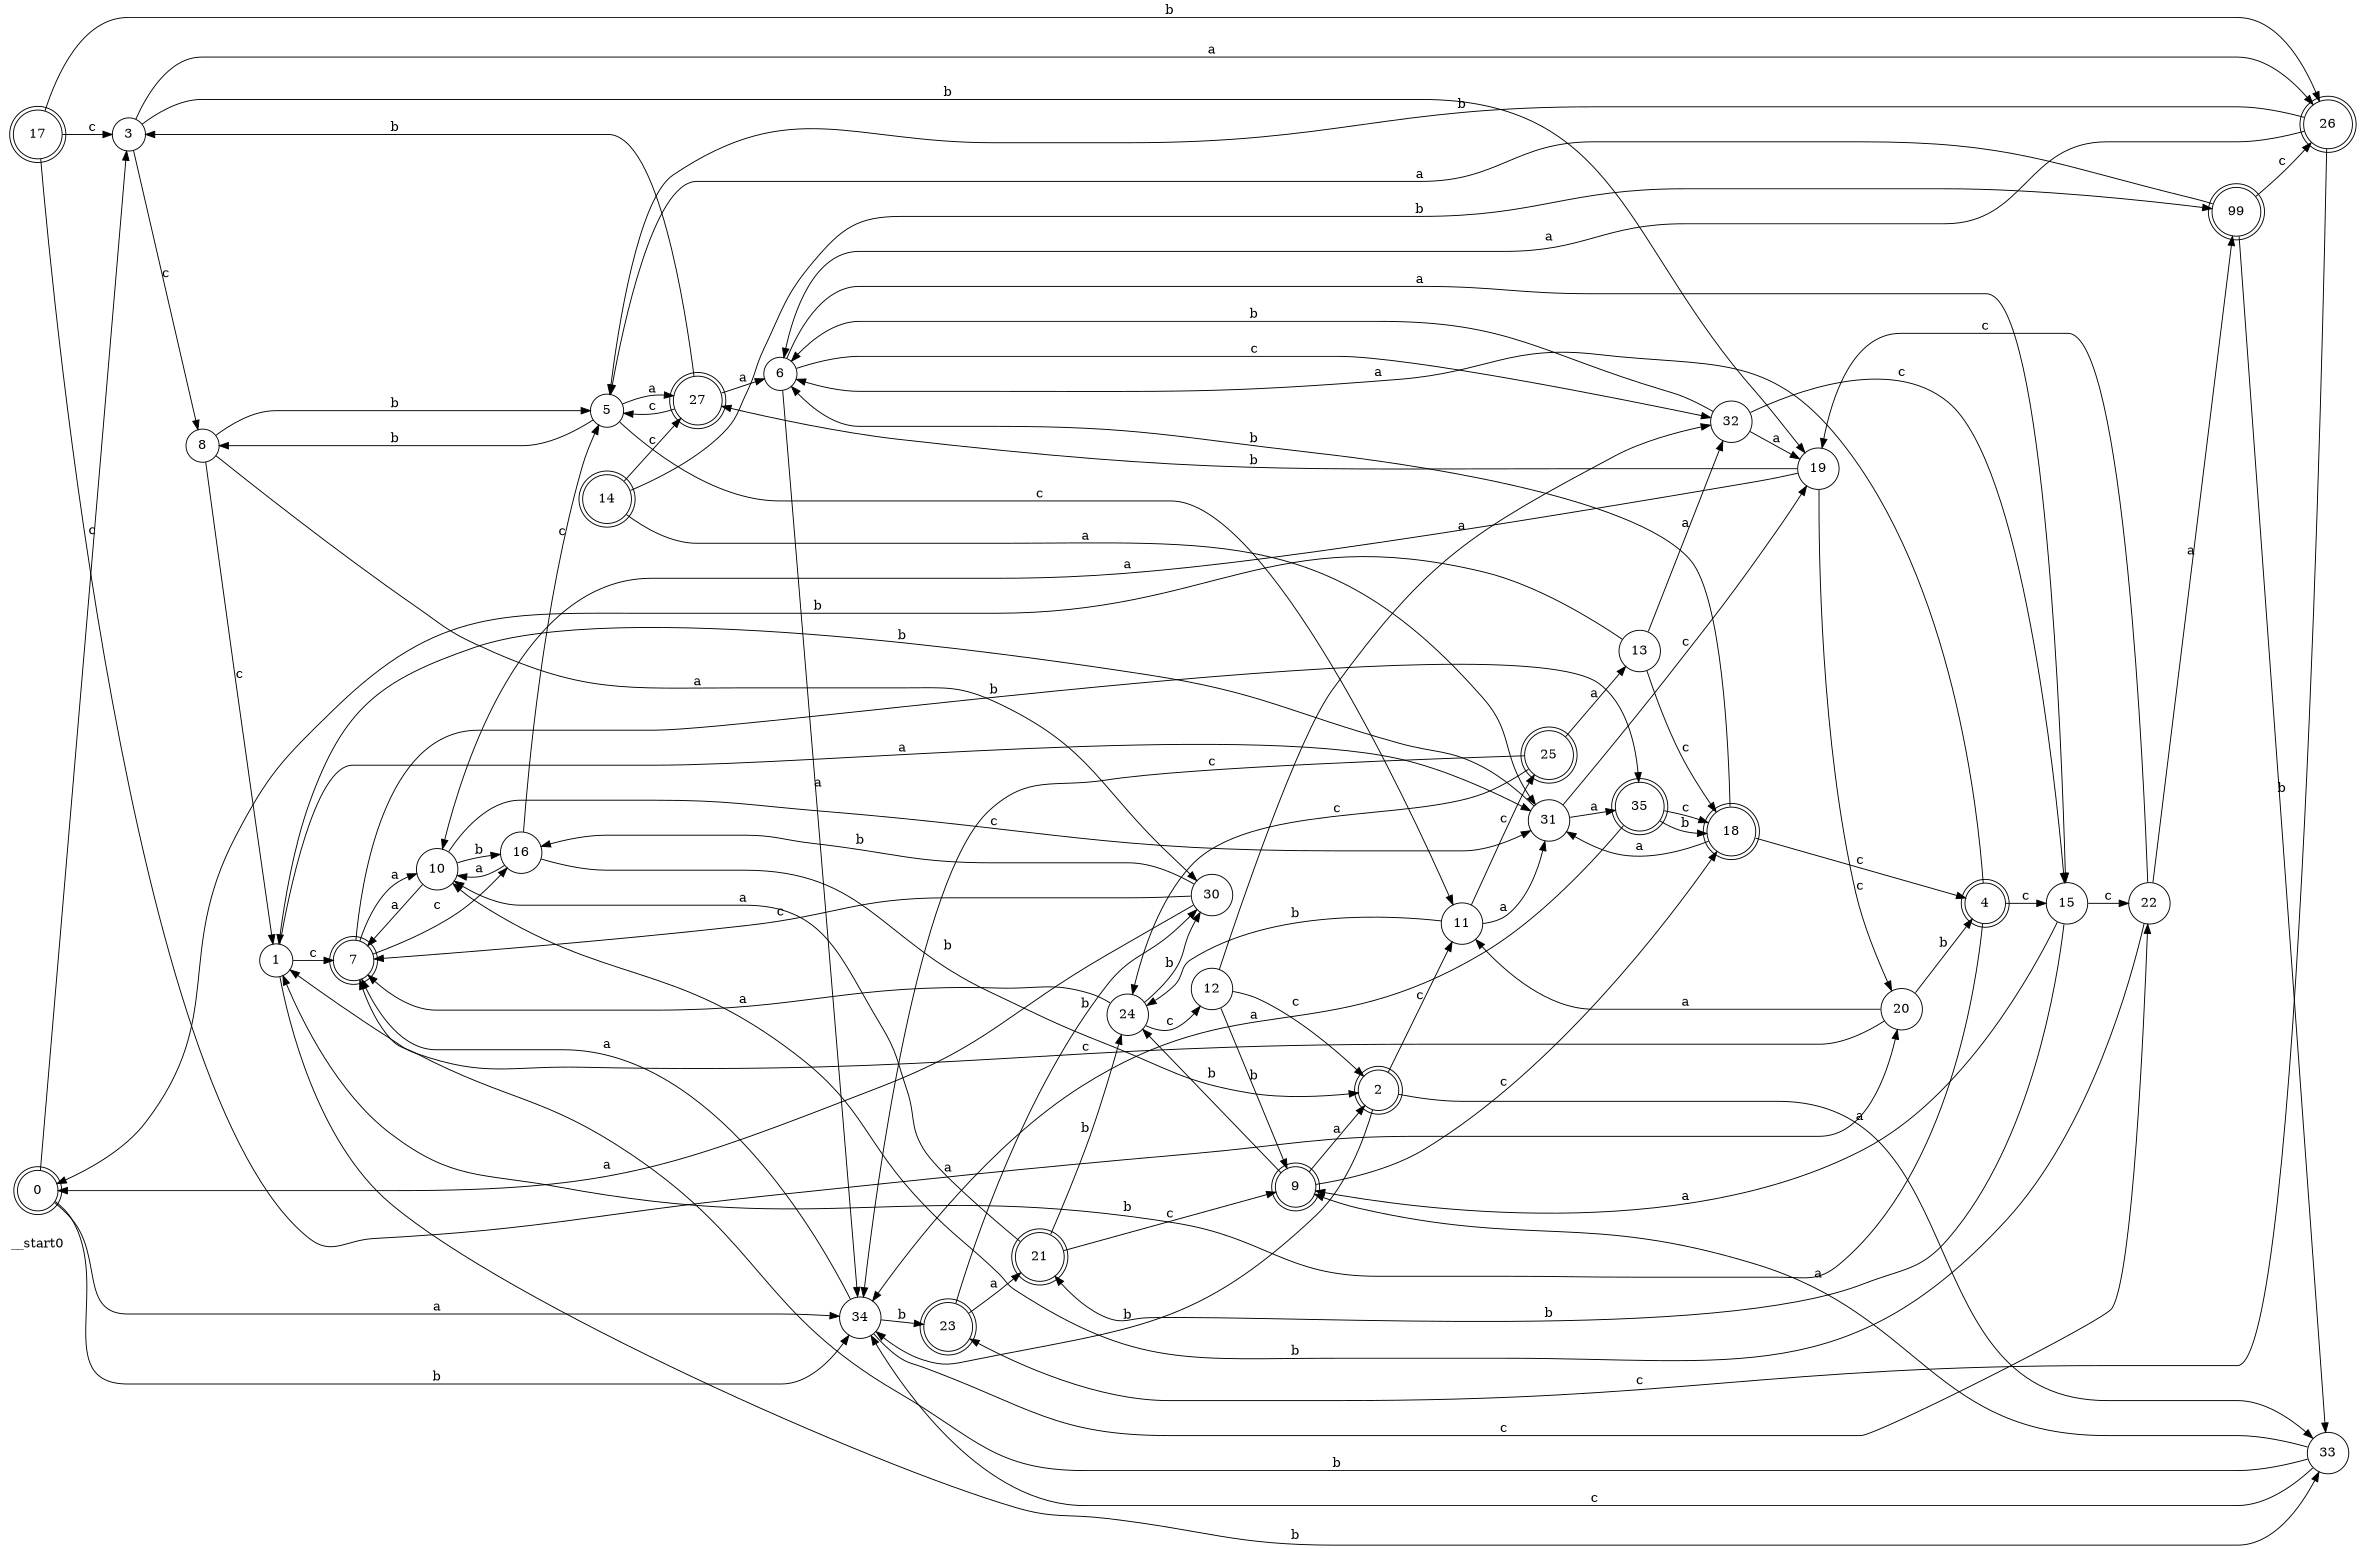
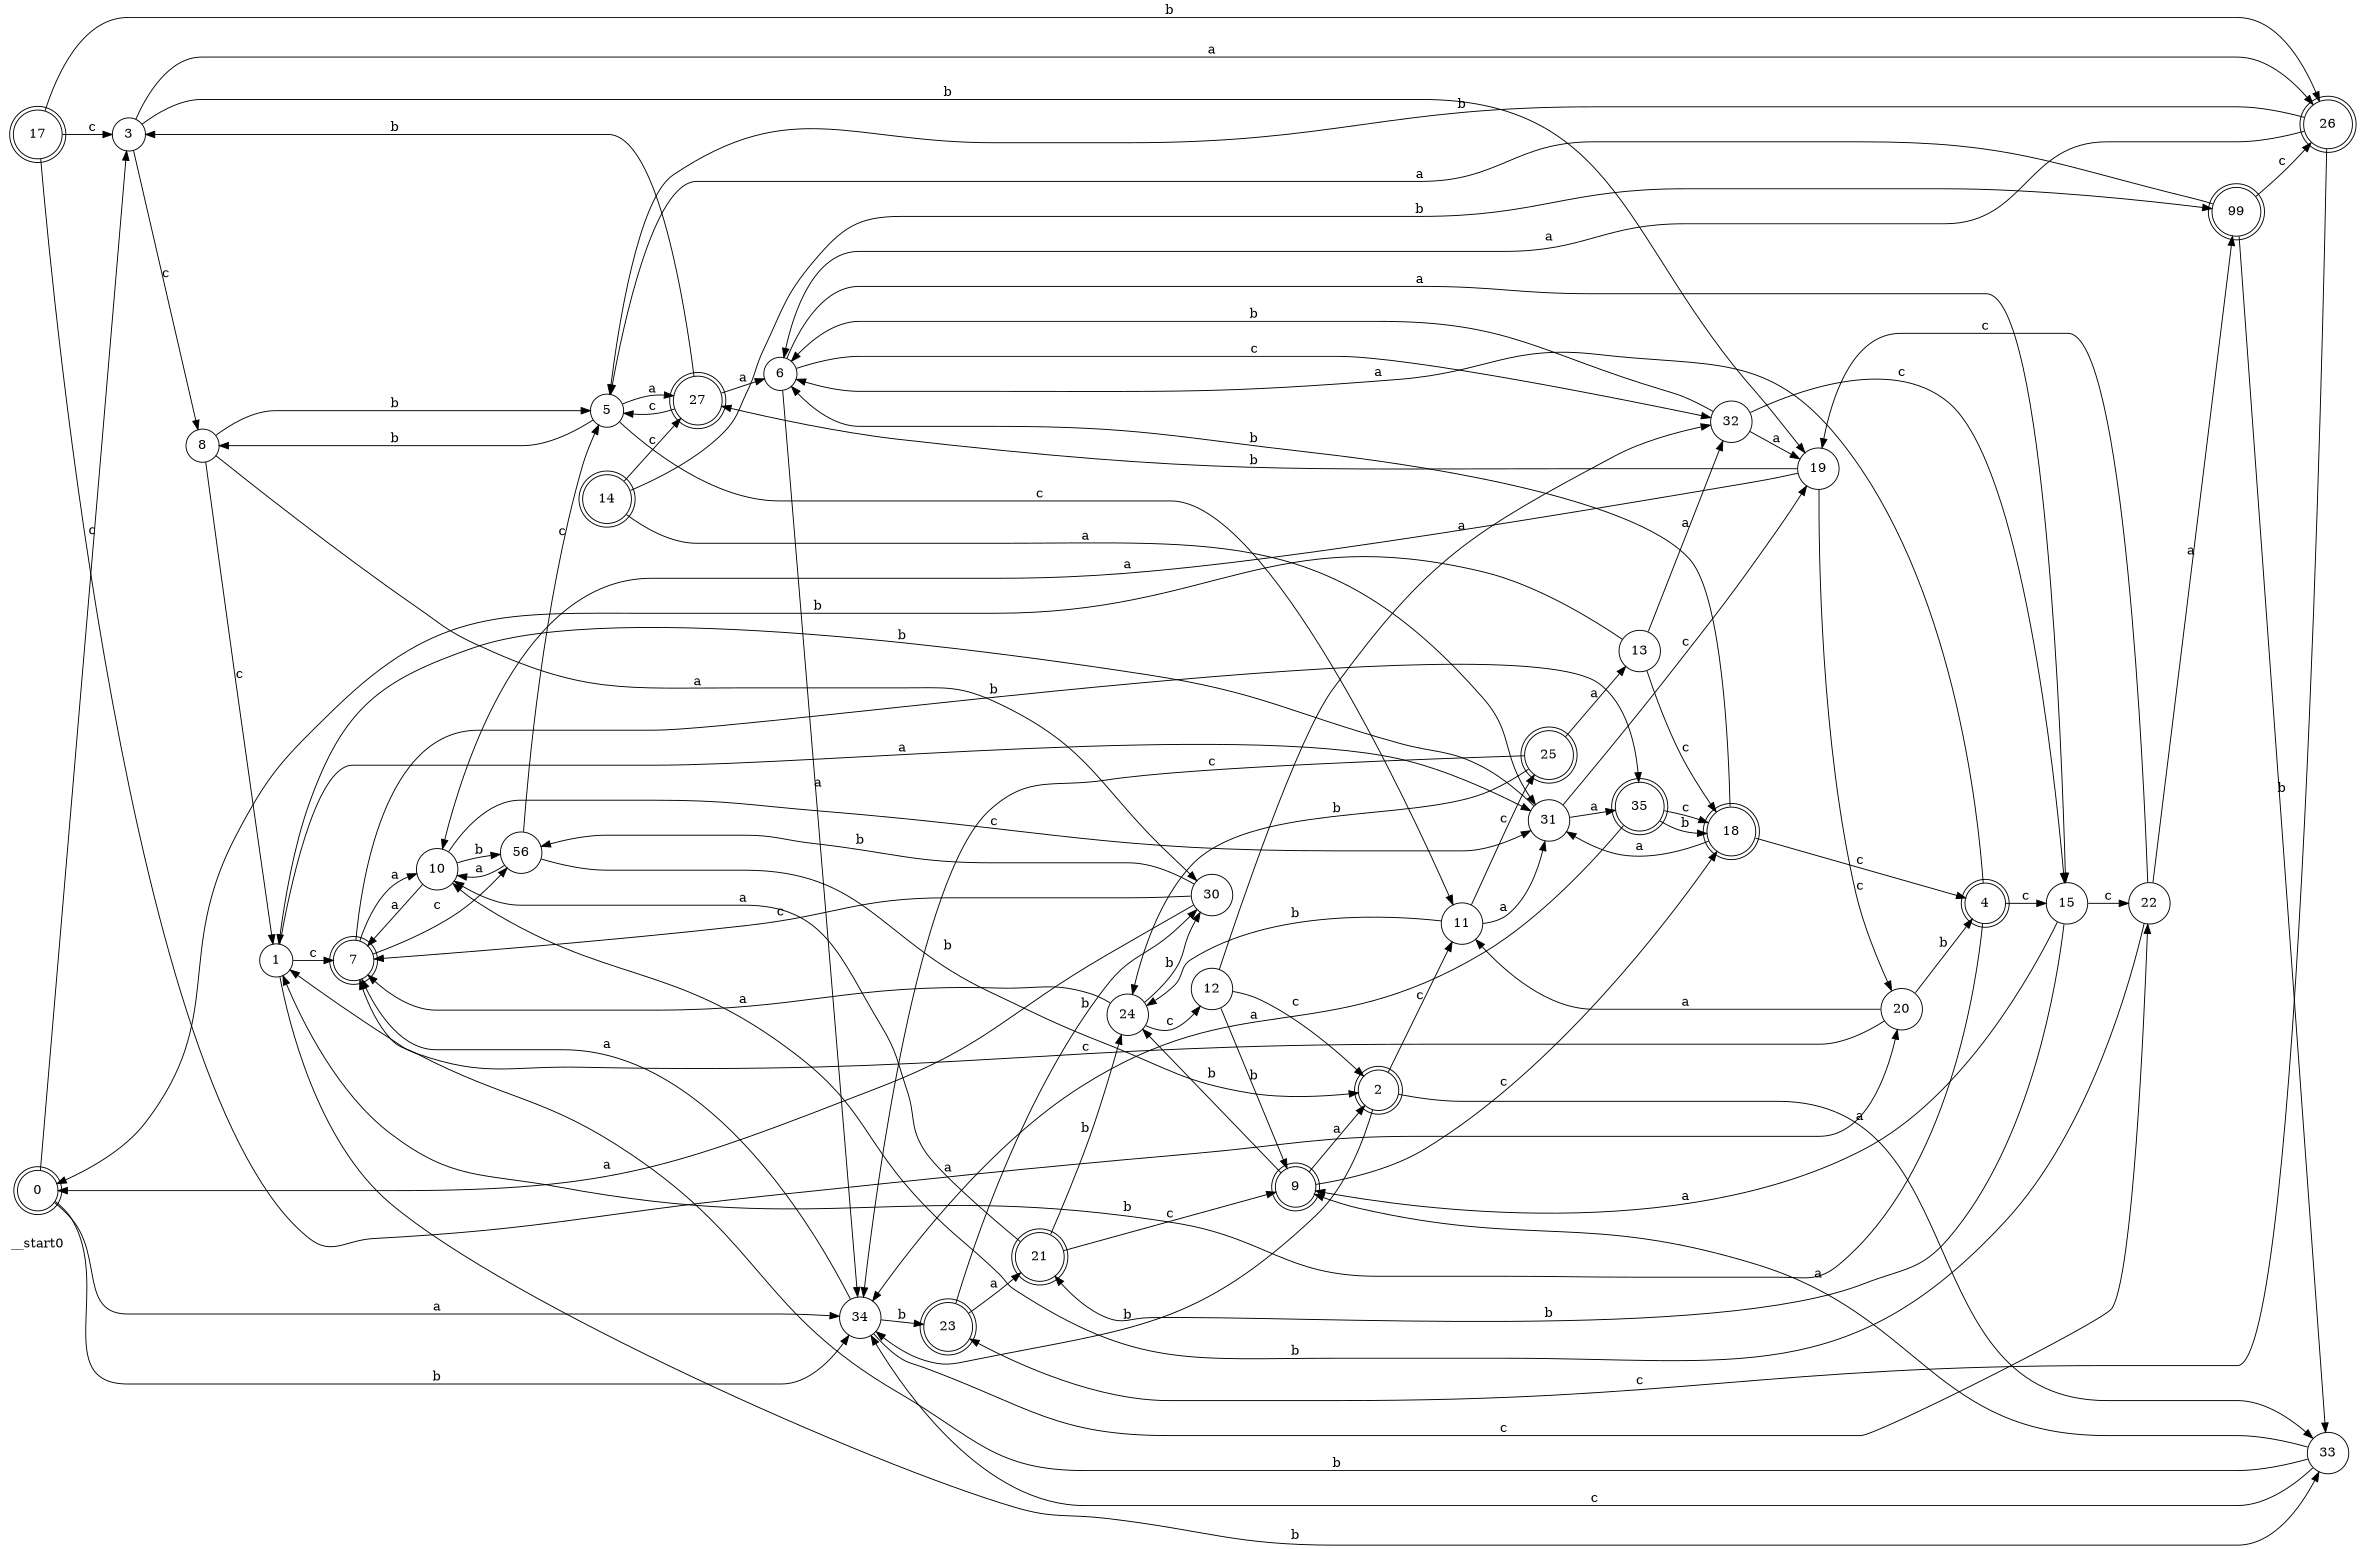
edge "25" -> "24": label "c" -> "b"
node "16": label "16" -> "56"
